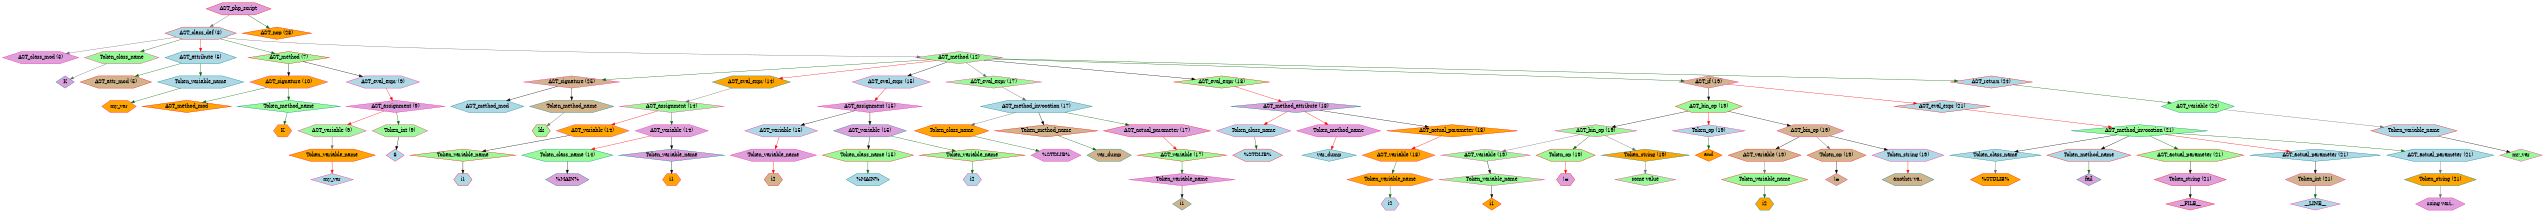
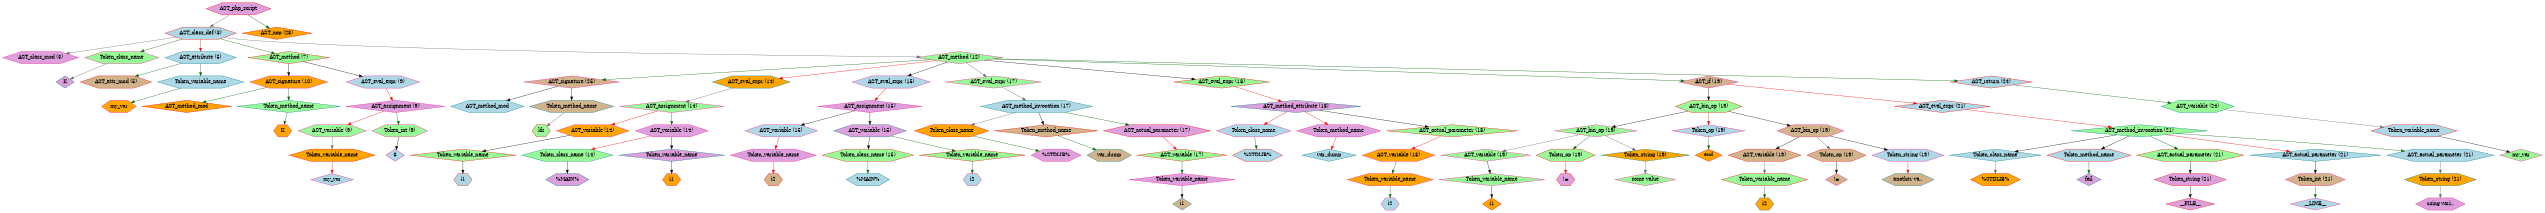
node "AST_actual_parameter (18)": fillcolor orange -> palegreen
